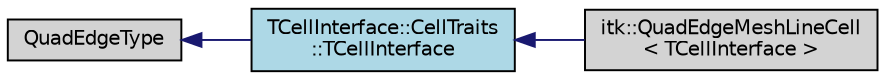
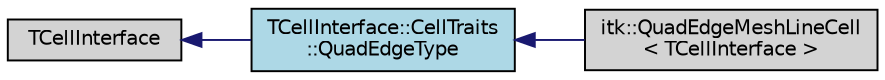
node "QuadEdgeType": label "QuadEdgeType" -> "TCellInterface"
node "TCellInterface::CellTraits ::TCellInterface": label "TCellInterface::CellTraits ::TCellInterface" -> "TCellInterface::CellTraits ::QuadEdgeType"
